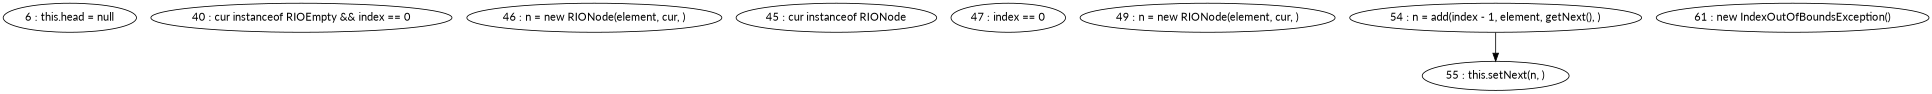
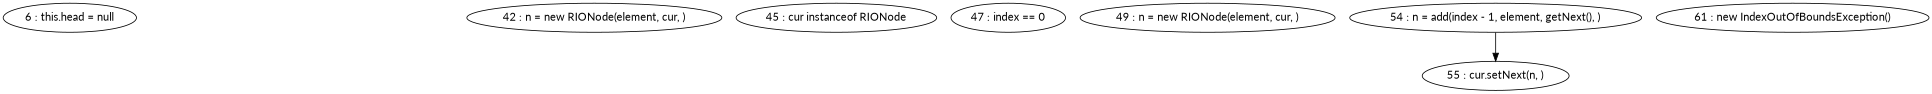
node "40 : cur instanceof RIOEmpty && index == 0": removed
node "46 : n = new RIONode(element, cur, )": label "46 : n = new RIONode(element, cur, )" -> "42 : n = new RIONode(element, cur, )"
node "55 : this.setNext(n, )": label "55 : this.setNext(n, )" -> "55 : cur.setNext(n, )"
